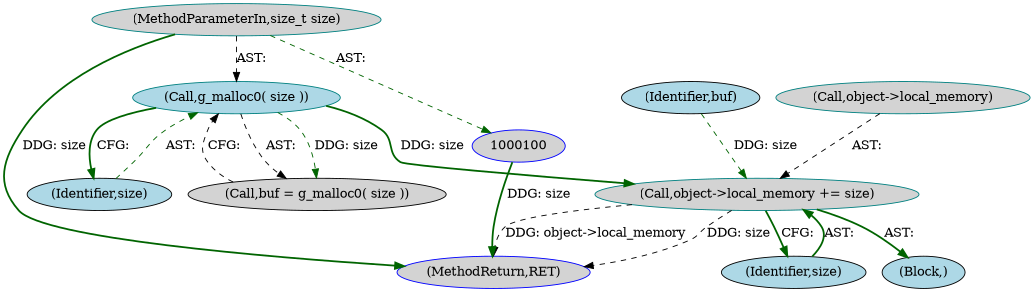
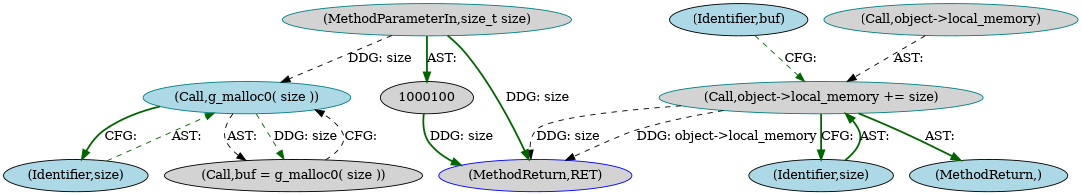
edge "(MethodParameterIn,size_t size)" -> "(Call,g_malloc0( size ))": label "AST: " -> "DDG: size"
edge "(MethodParameterIn,size_t size)" -> "1000100": style dashed -> bold
node "1000100": color blue -> black
edge "(Identifier,buf)" -> "(Call,object->local_memory += size)": label "DDG: size" -> "CFG: "
edge "(Call,g_malloc0( size ))" -> "(Call,object->local_memory += size)": removed, label "DDG: size"
node "(Block,)": label "(Block,)" -> "(MethodReturn,)"
